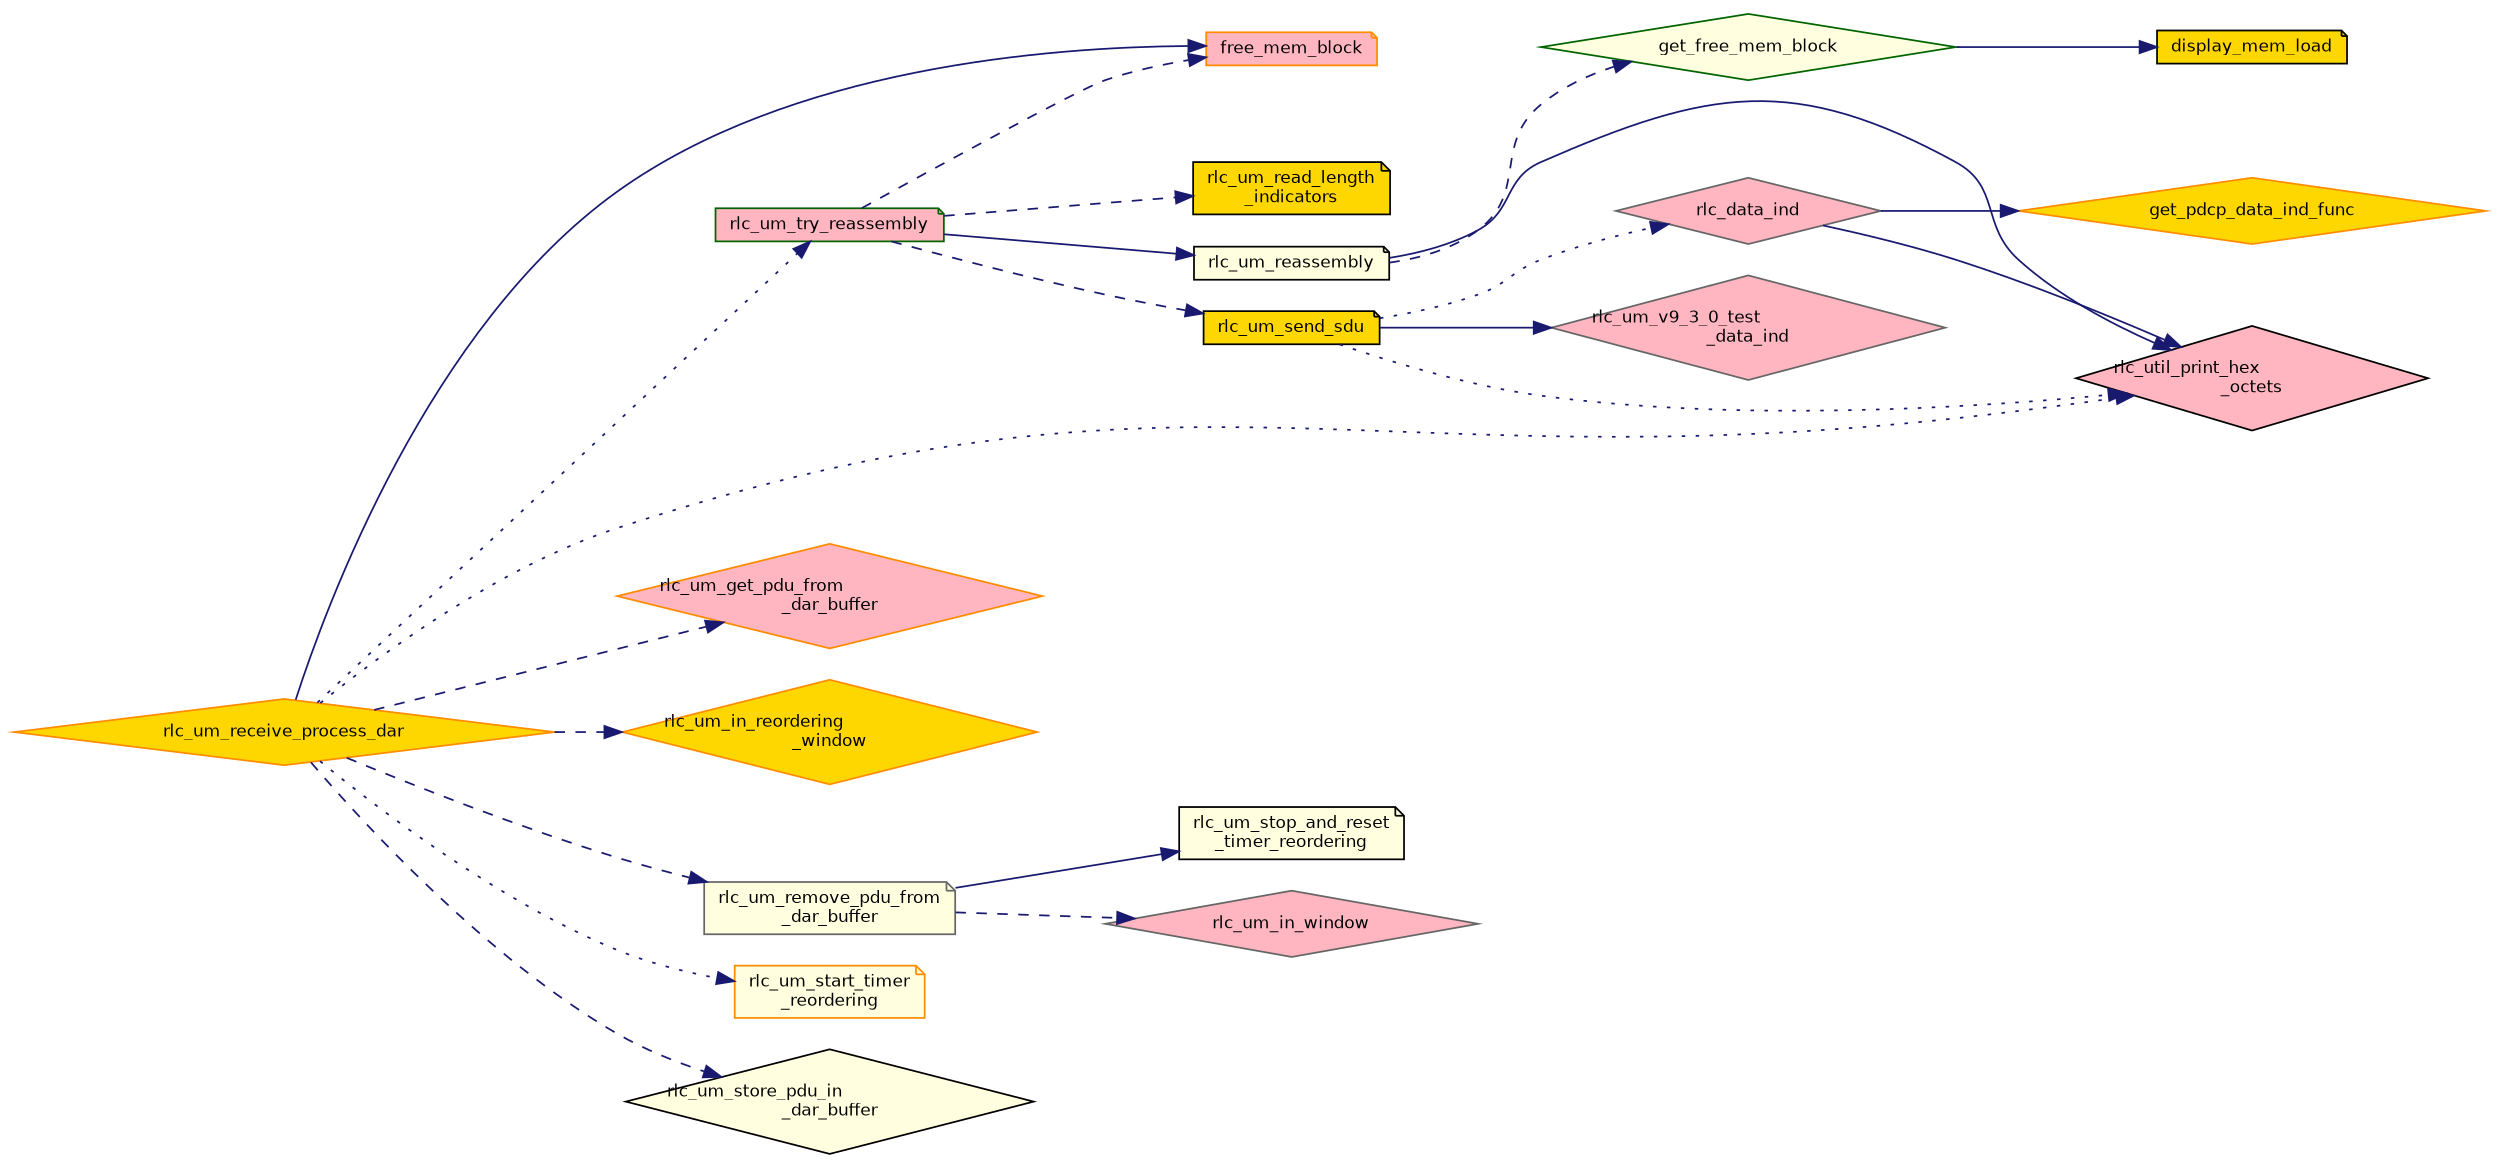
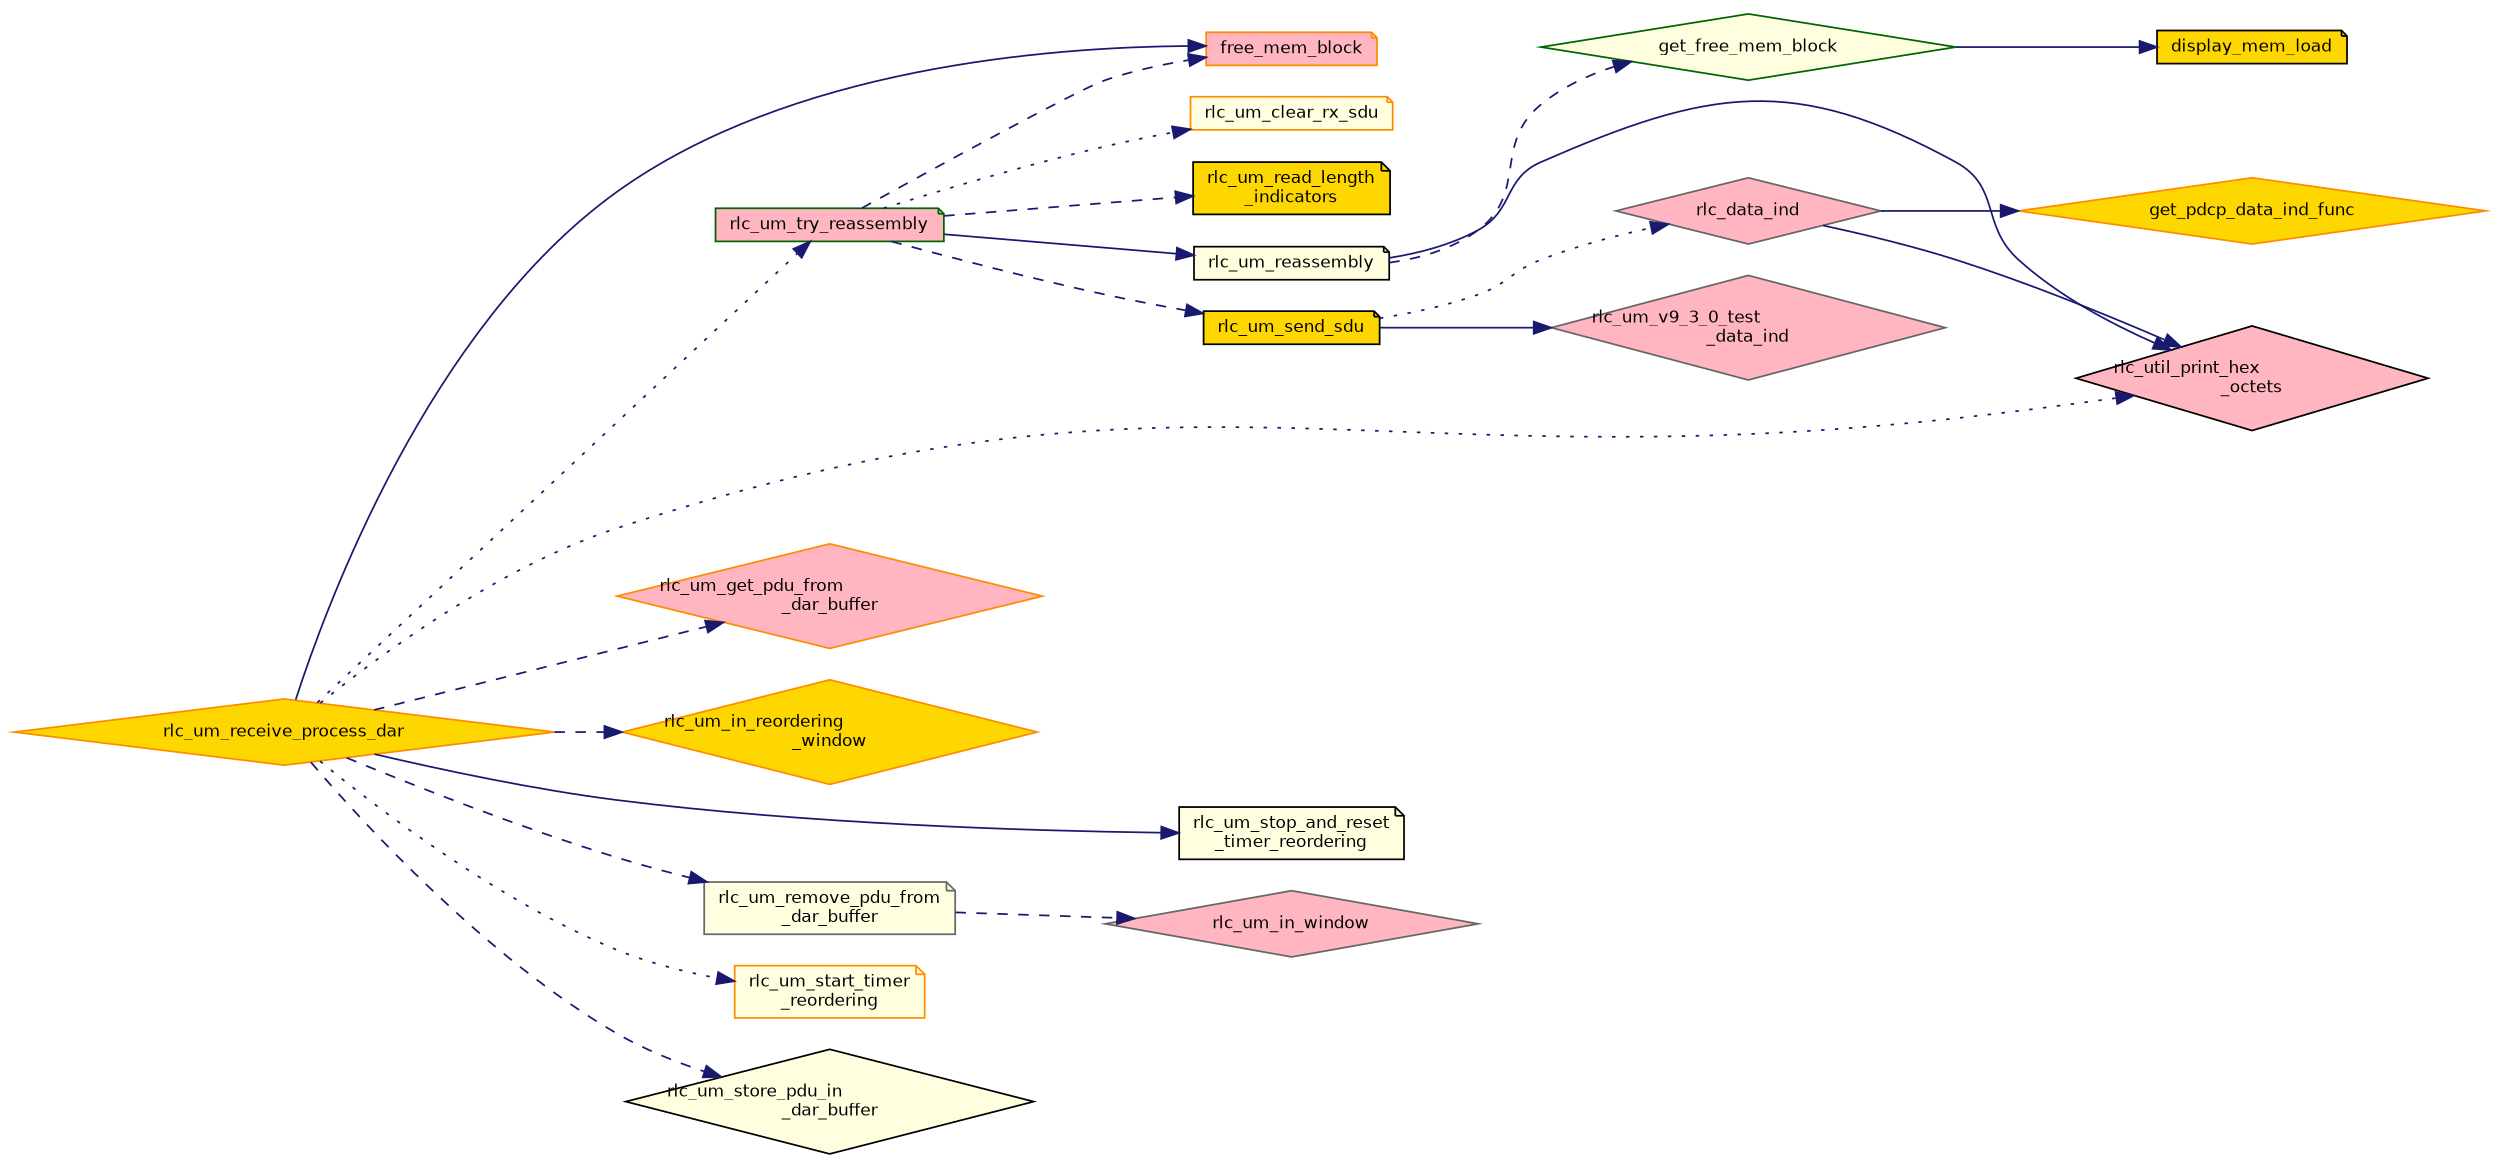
node "rlc_um_clear_rx_sdu": added
edge "rlc_um_send_sdu" -> "rlc_util_print_hex _octets": removed
edge "rlc_um_remove_pdu_from _dar_buffer" -> "rlc_um_stop_and_reset _timer_reordering": now "rlc_um_receive_process_dar" -> "rlc_um_stop_and_reset _timer_reordering"
